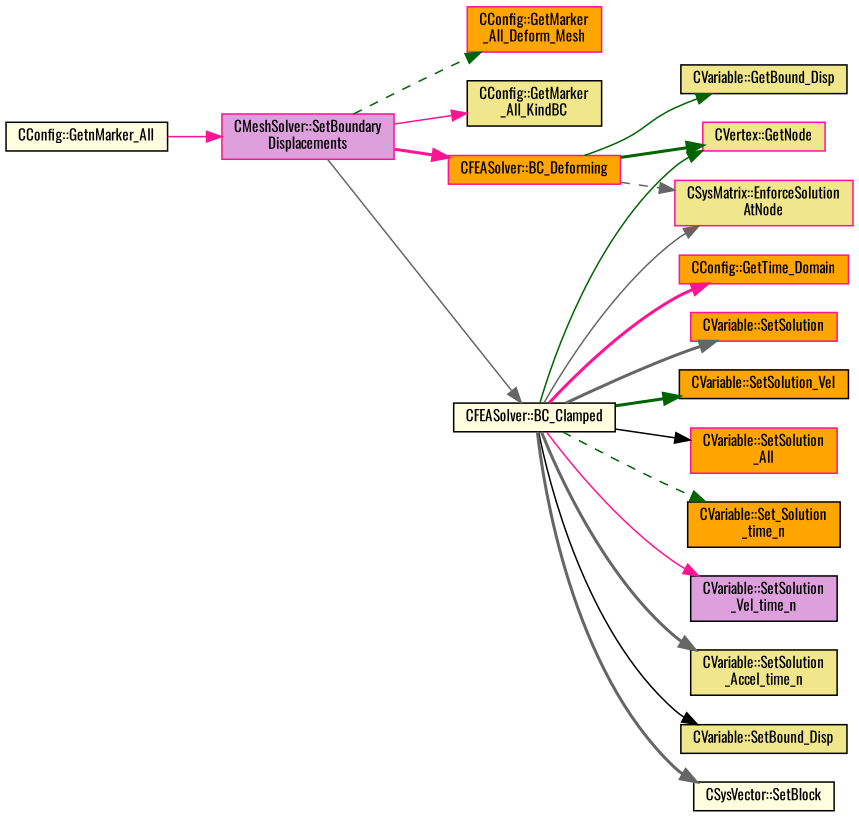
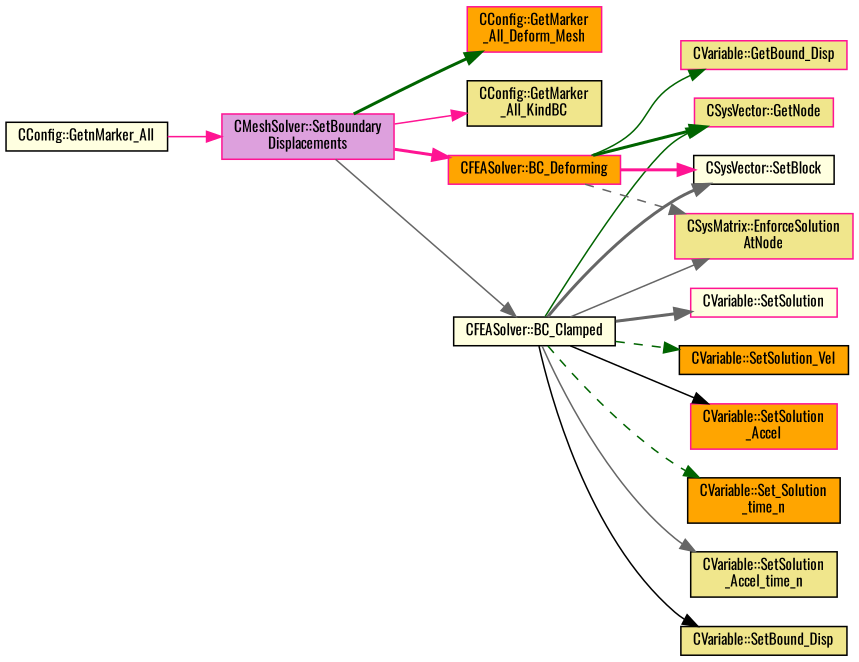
node "CVariable::GetBound_Disp": color black -> deeppink
edge "CMeshSolver::SetBoundary Displacements" -> "CConfig::GetMarker _All_Deform_Mesh": style dashed -> bold
node "CVertex::GetNode": label "CVertex::GetNode" -> "CSysVector::GetNode"
edge "CFEASolver::BC_Deforming" -> "CSysVector::SetBlock": added
node "CConfig::GetTime_Domain": removed
node "CVariable::SetSolution": fillcolor orange -> lightyellow
edge "CFEASolver::BC_Clamped" -> "CVariable::SetSolution_Vel": style bold -> dashed
node "CVariable::SetSolution _All": label "CVariable::SetSolution _All" -> "CVariable::SetSolution _Accel"
edge "CFEASolver::BC_Clamped" -> "CVariable::SetSolution _Accel_time_n": style bold -> solid
node "CVariable::SetSolution _Vel_time_n": removed
